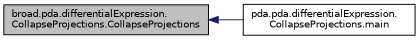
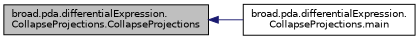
node "pda.pda.differentialExpression. CollapseProjections.main": label "pda.pda.differentialExpression. CollapseProjections.main" -> "broad.pda.differentialExpression. CollapseProjections.main"
